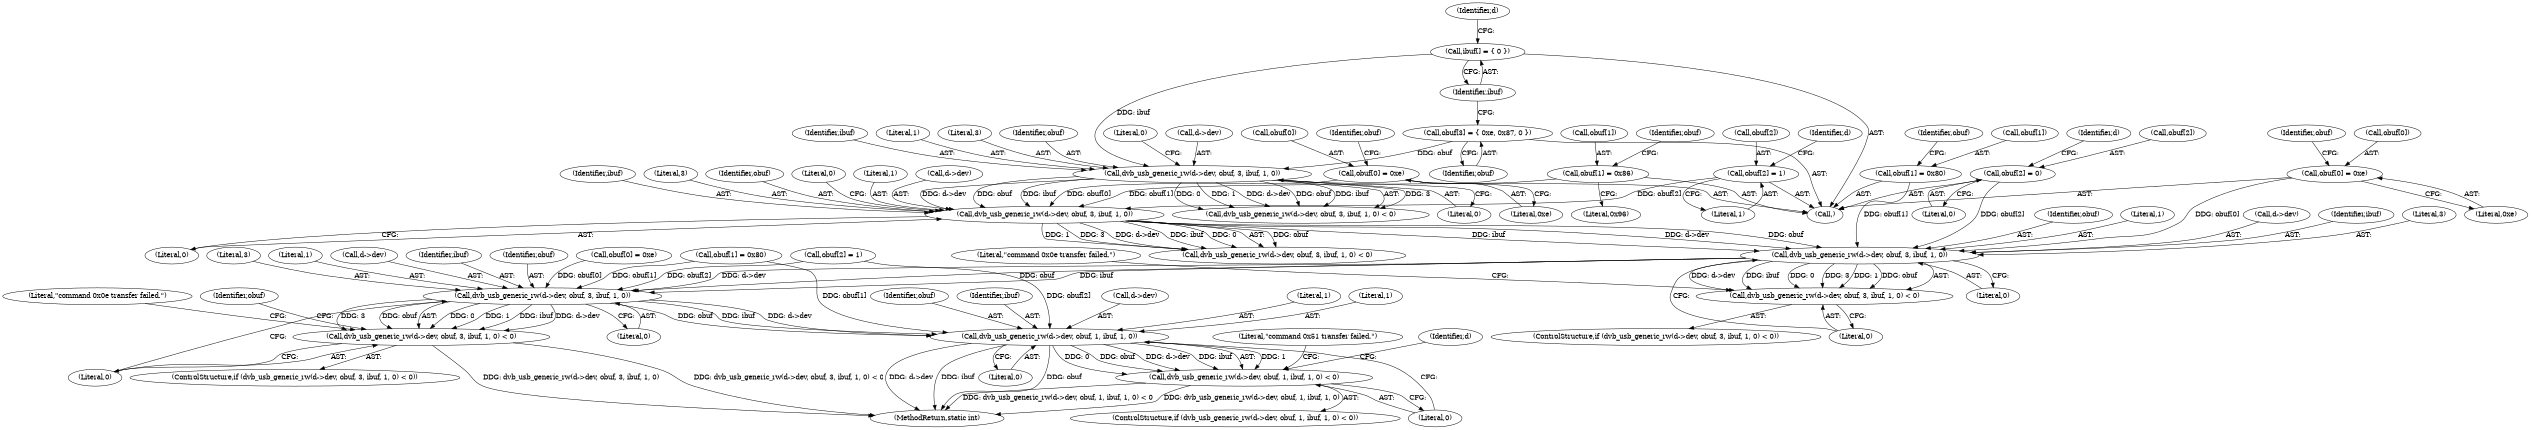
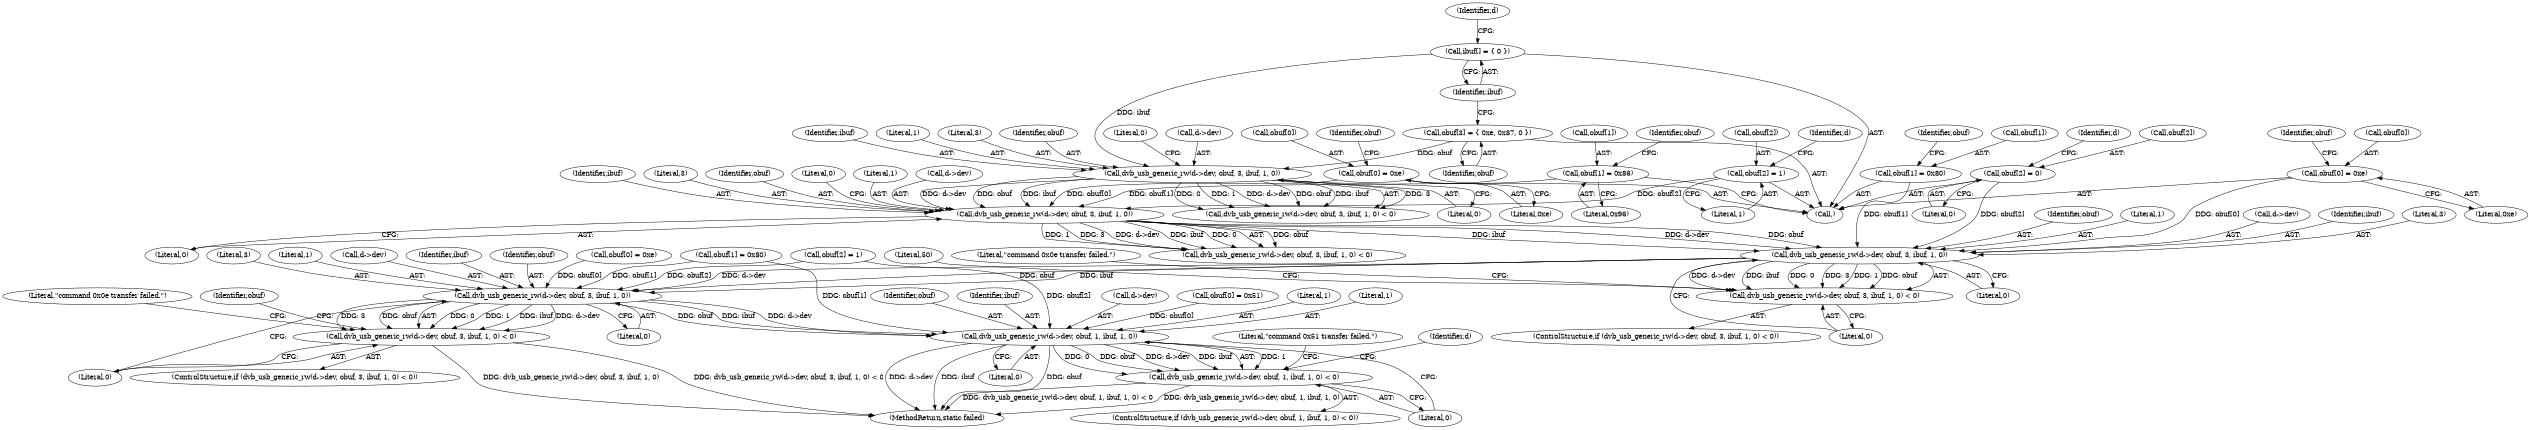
edge "(Call,obuf[1] = 0x86)" -> "(Call,)": label "AST: " -> "CFG: "
edge "(Literal,0x96)" -> "(Call,obuf[1] = 0x86)": added, label "AST:"
node "(Literal,50)": added
node "(Call,obuf[0] = 0x51)": added
node "(MethodReturn,static int)": label "(MethodReturn,static int)" -> "(MethodReturn,static failed)"
